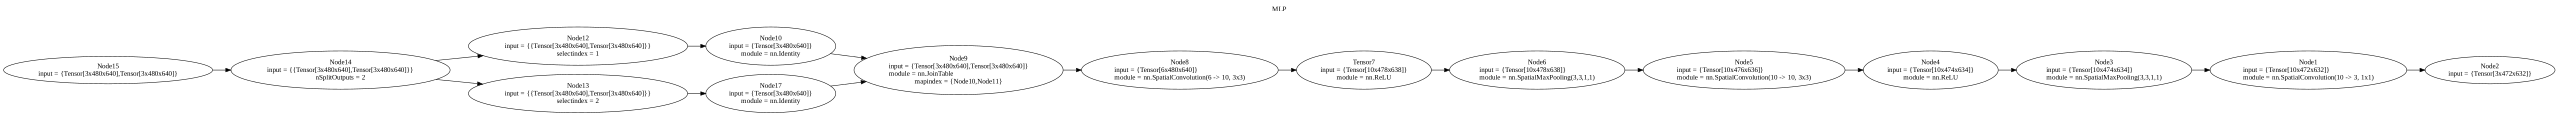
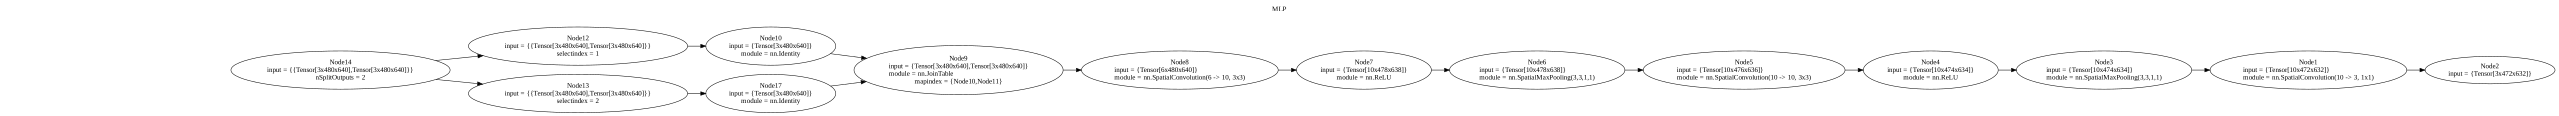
node "Node15 input = {Tensor[3x480x640],Tensor[3x480x640]}": removed
node "Tensor7 input = {Tensor[10x478x638]} module = nn.ReLU": label "Tensor7 input = {Tensor[10x478x638]} module = nn.ReLU" -> "Node7 input = {Tensor[10x478x638]} module = nn.ReLU"
